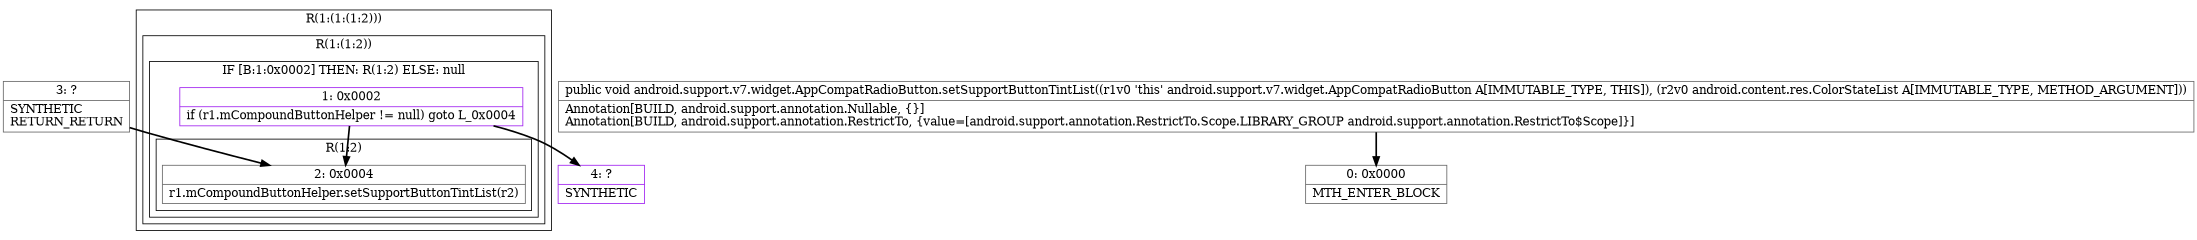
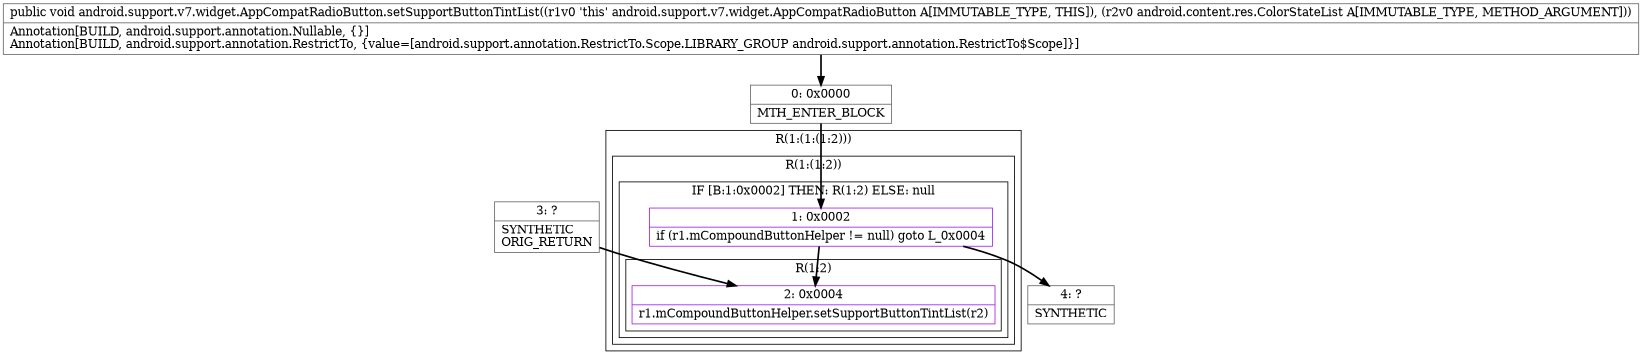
node "3: ?": text "RETURN_RETURN" -> "ORIG_RETURN"
edge "0: 0x0000" -> "1: 0x0002": added
node "2: 0x0004": color gray40 -> purple
node "4: ?": color purple -> gray40
